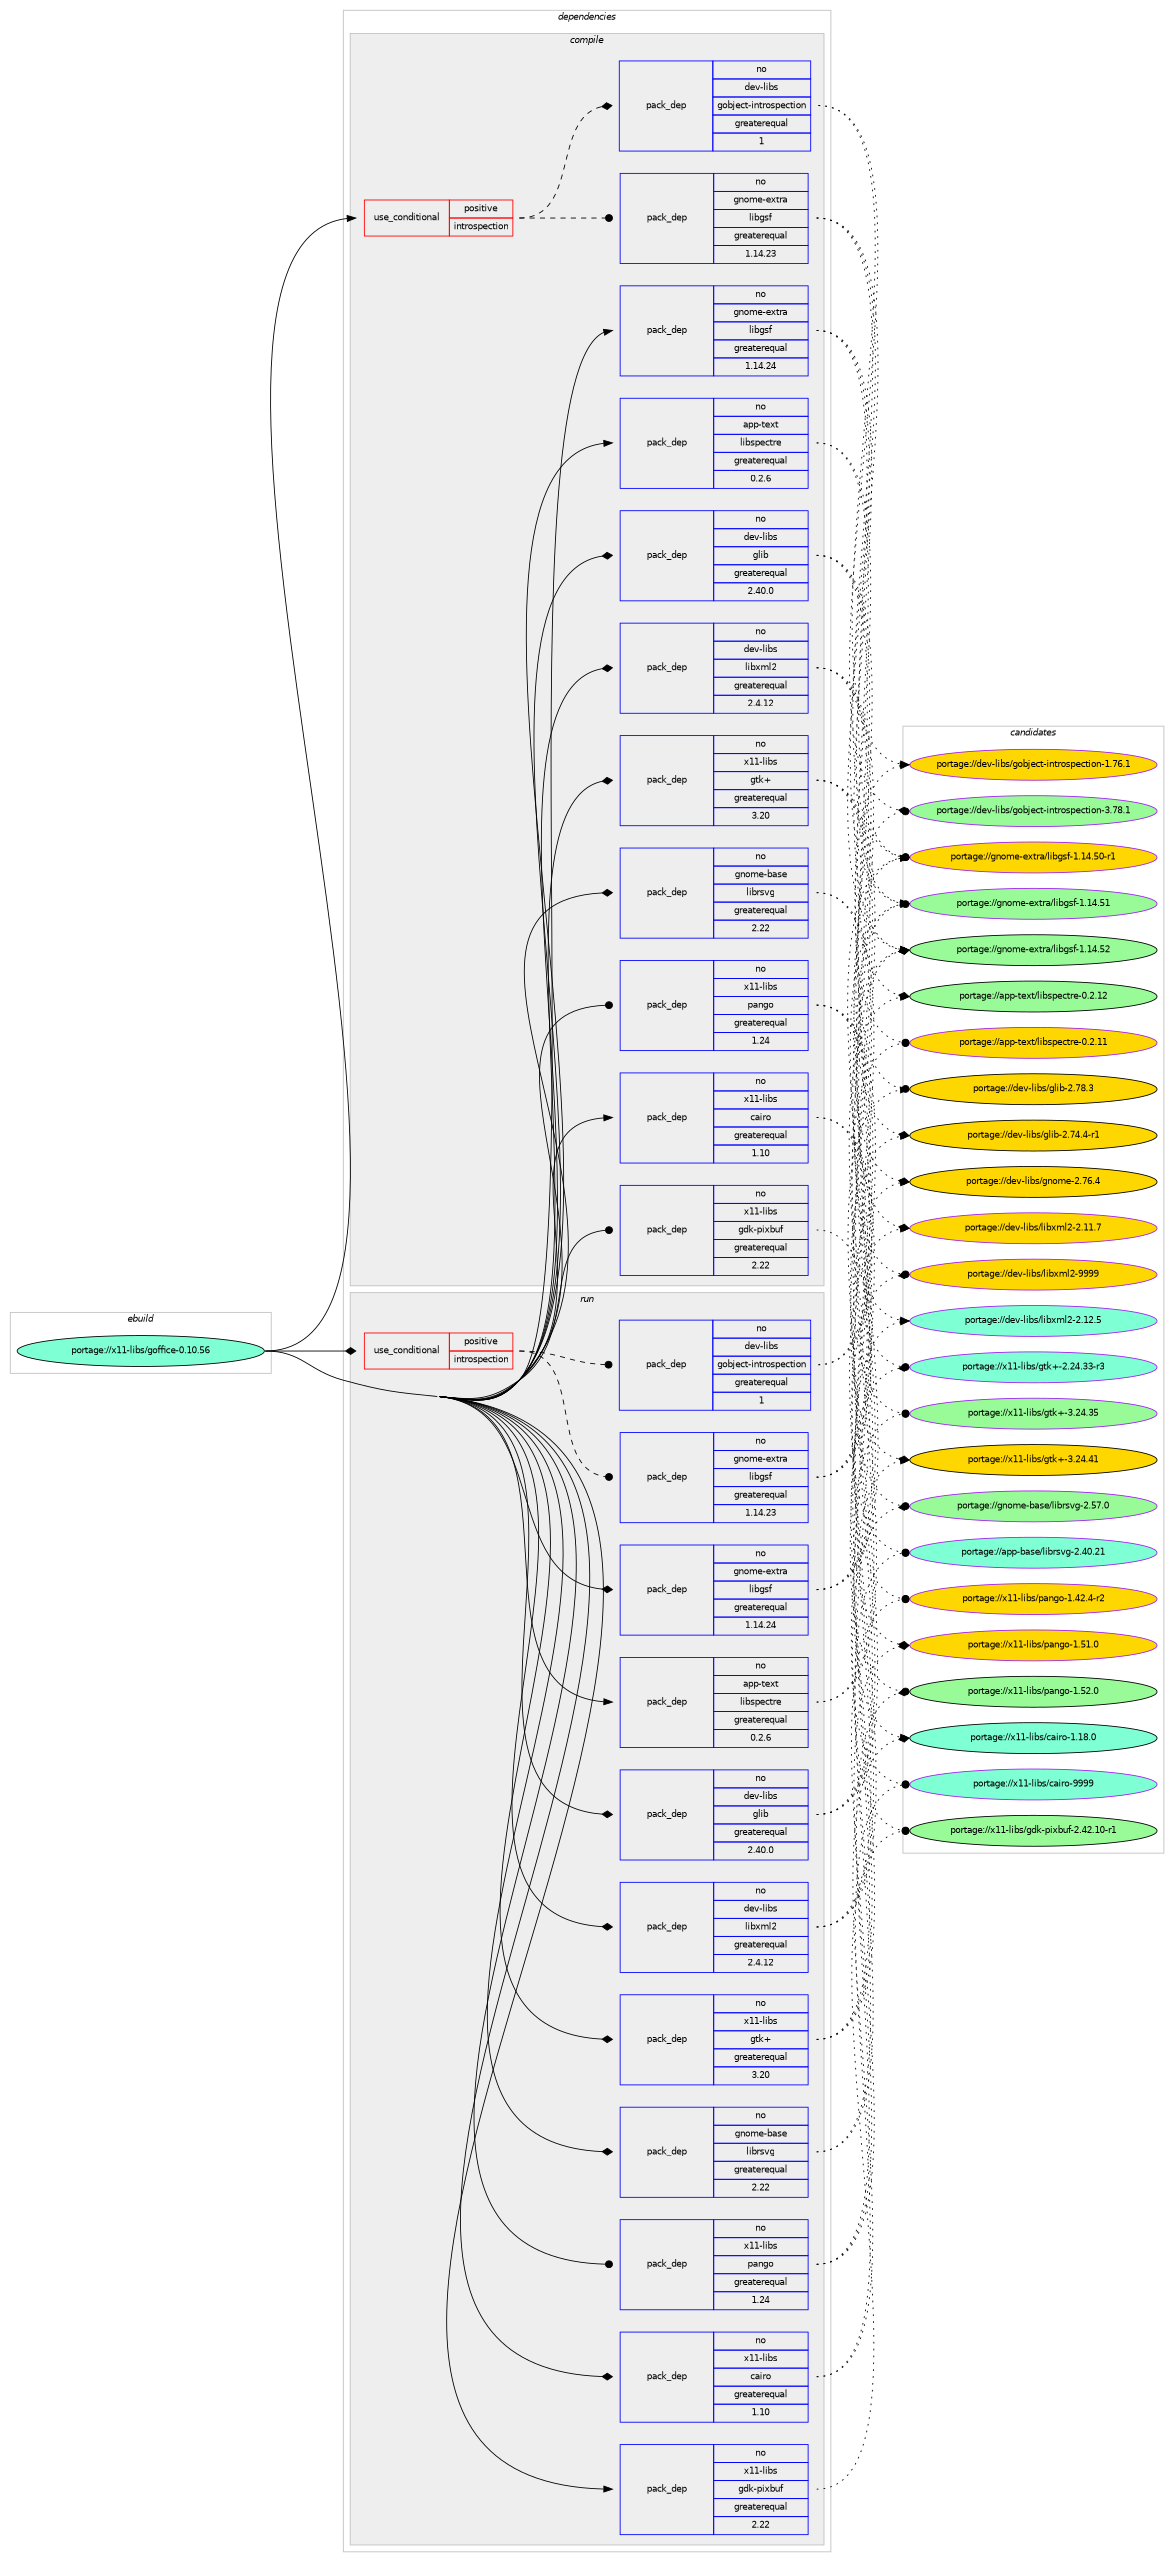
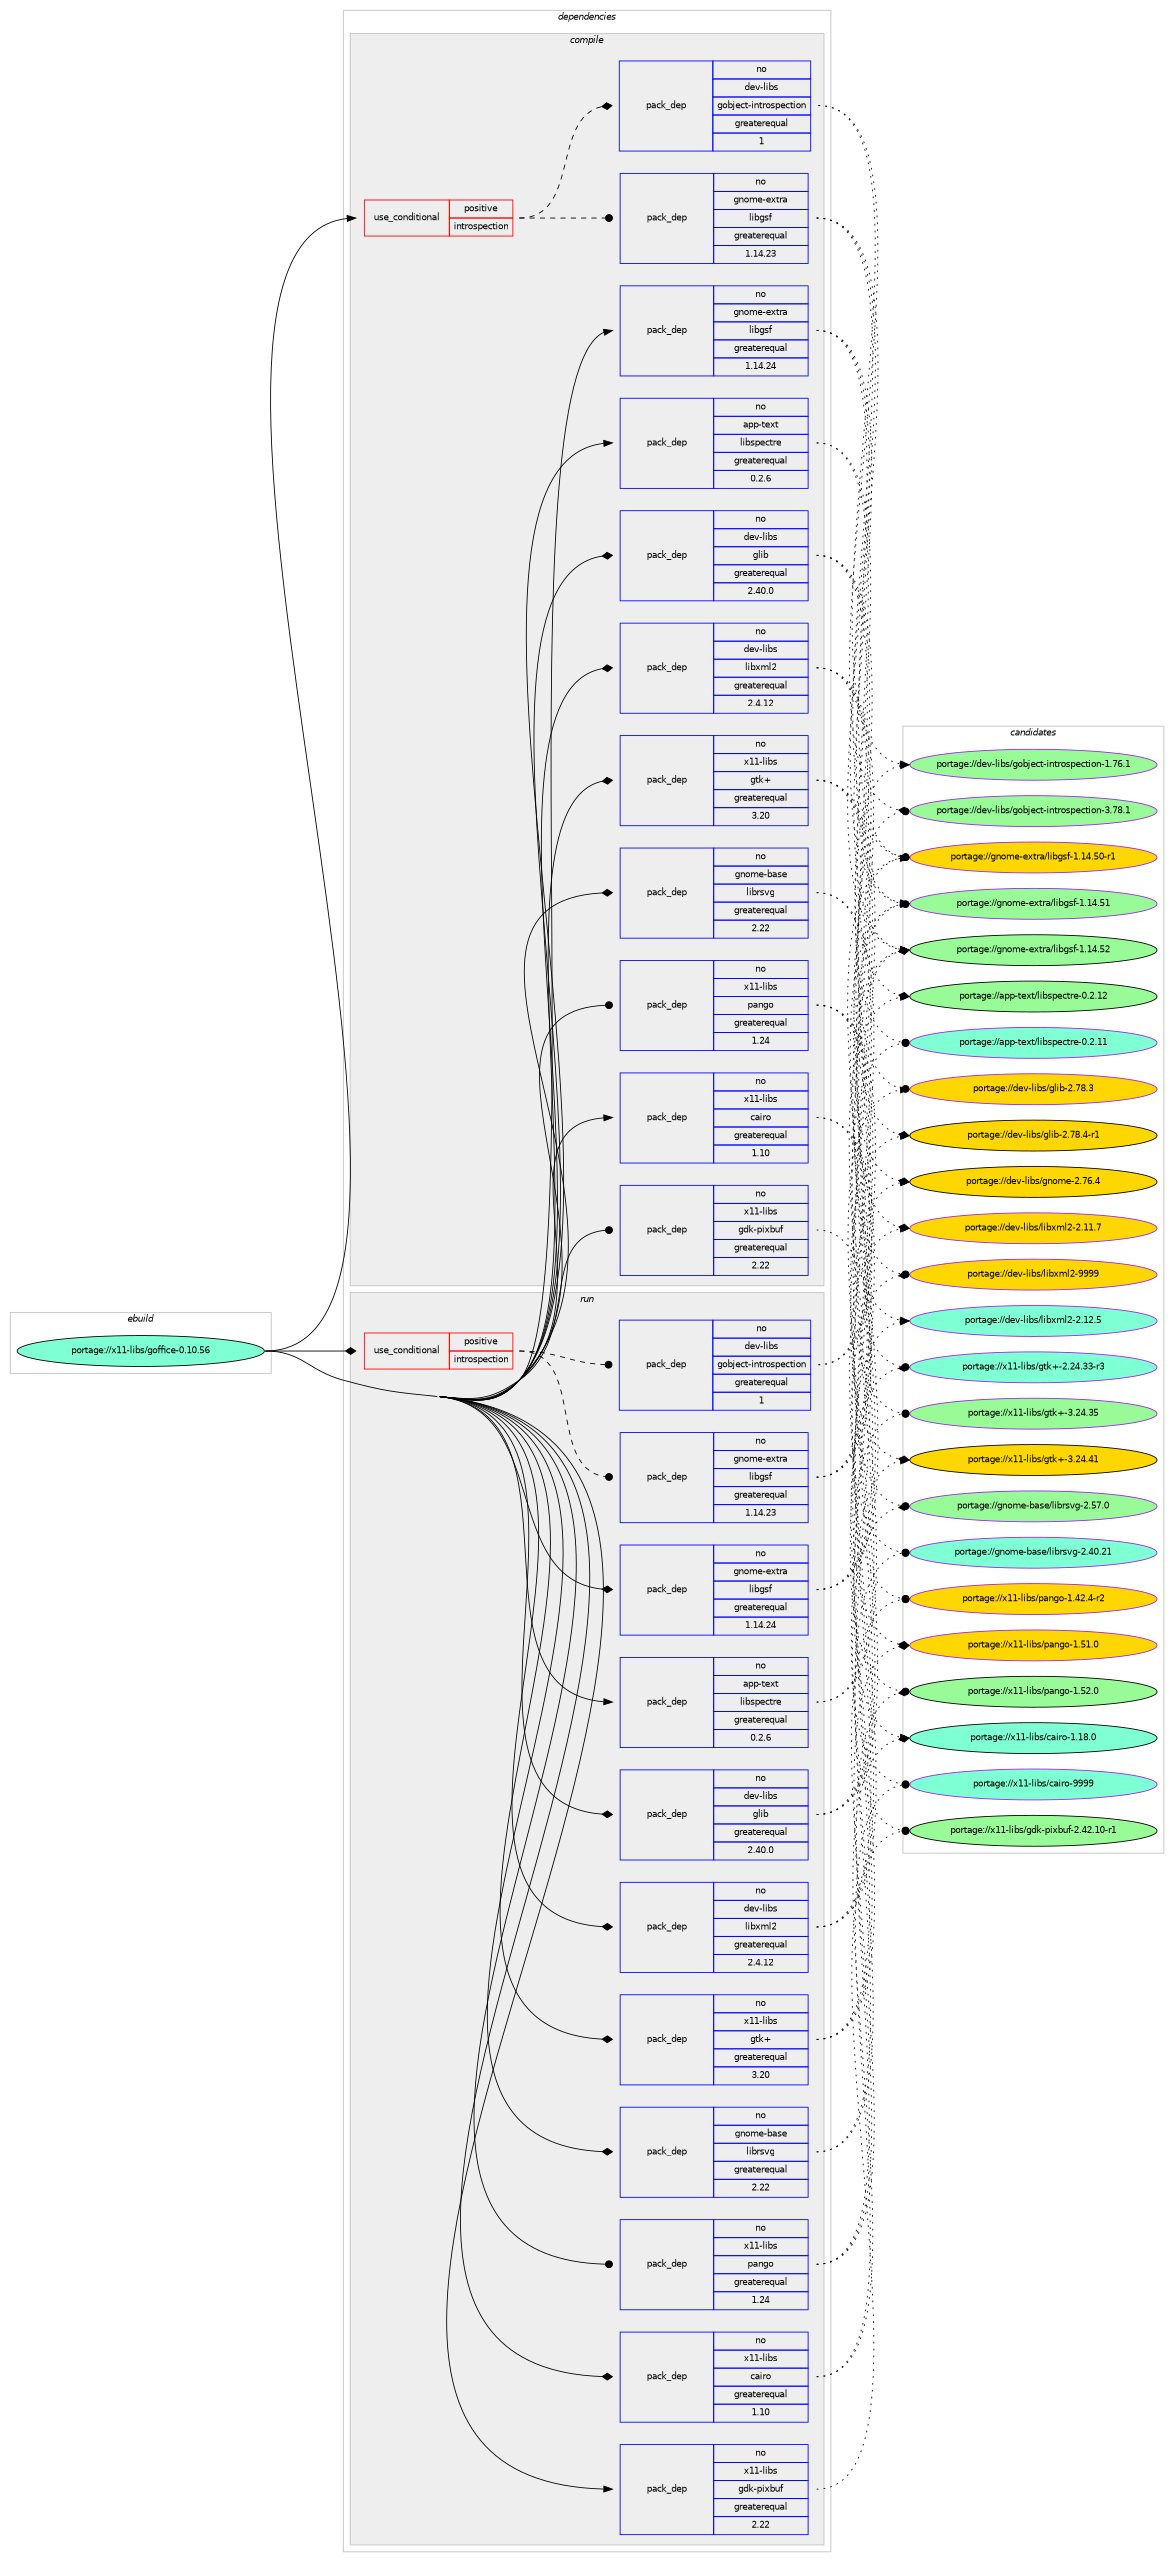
node "portage://dev-libs/gobject-introspection-1.76.1": fillcolor gold -> palegreen
node "portage://app-text/libspectre-0.2.11": fillcolor gold -> aquamarine
node "portage://dev-libs/glib-2.78.3": color black -> purple
node "portage://dev-libs/glib-2.74.4-r1": label "portage://dev-libs/glib-2.74.4-r1" -> "portage://dev-libs/glib-2.78.4-r1"
node "portage://app-base/librsvg-2.40.21": label "portage://app-base/librsvg-2.40.21" -> "portage://gnome-base/librsvg-2.40.21"
